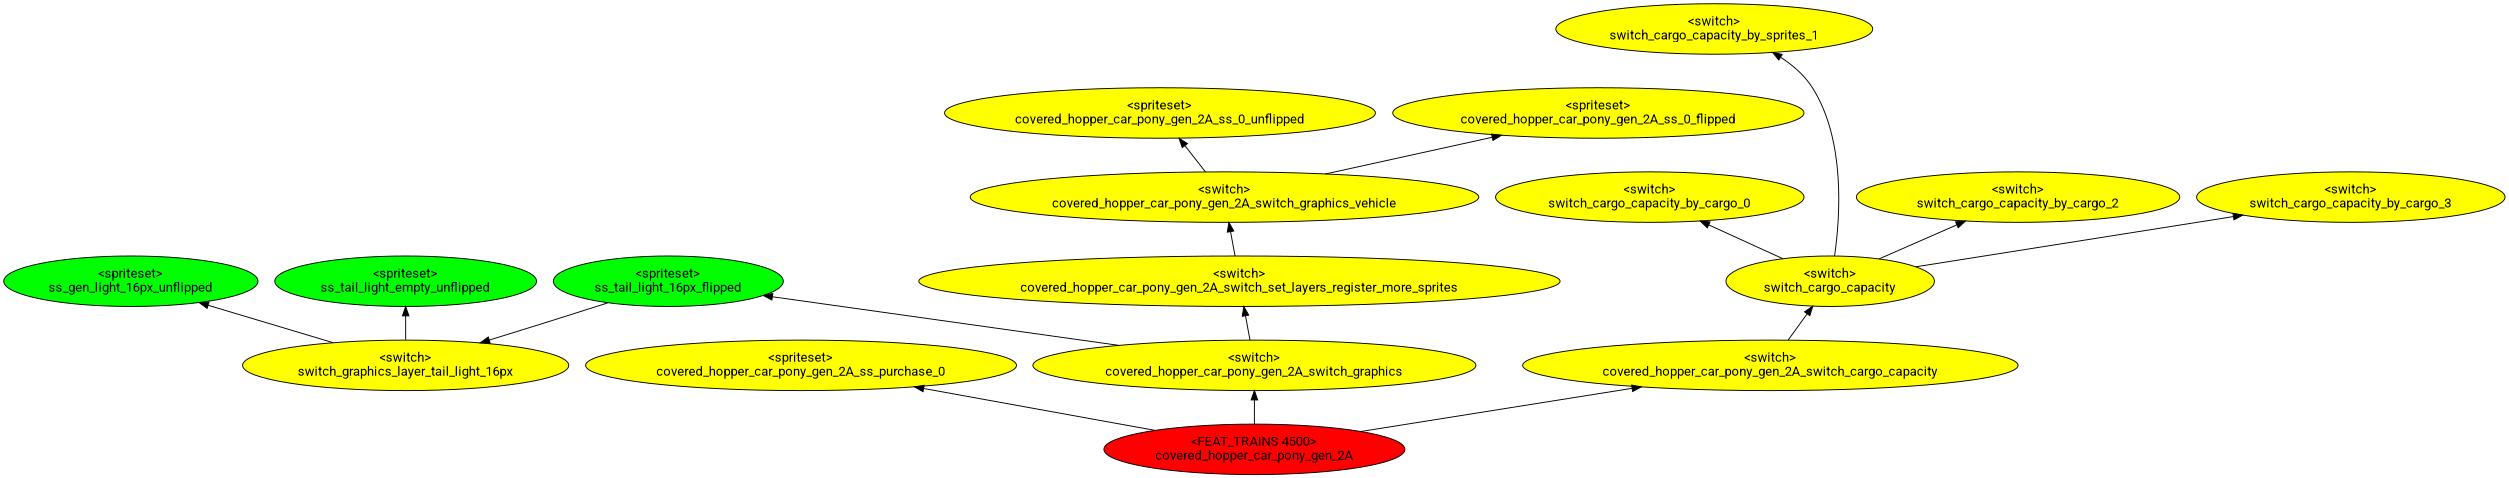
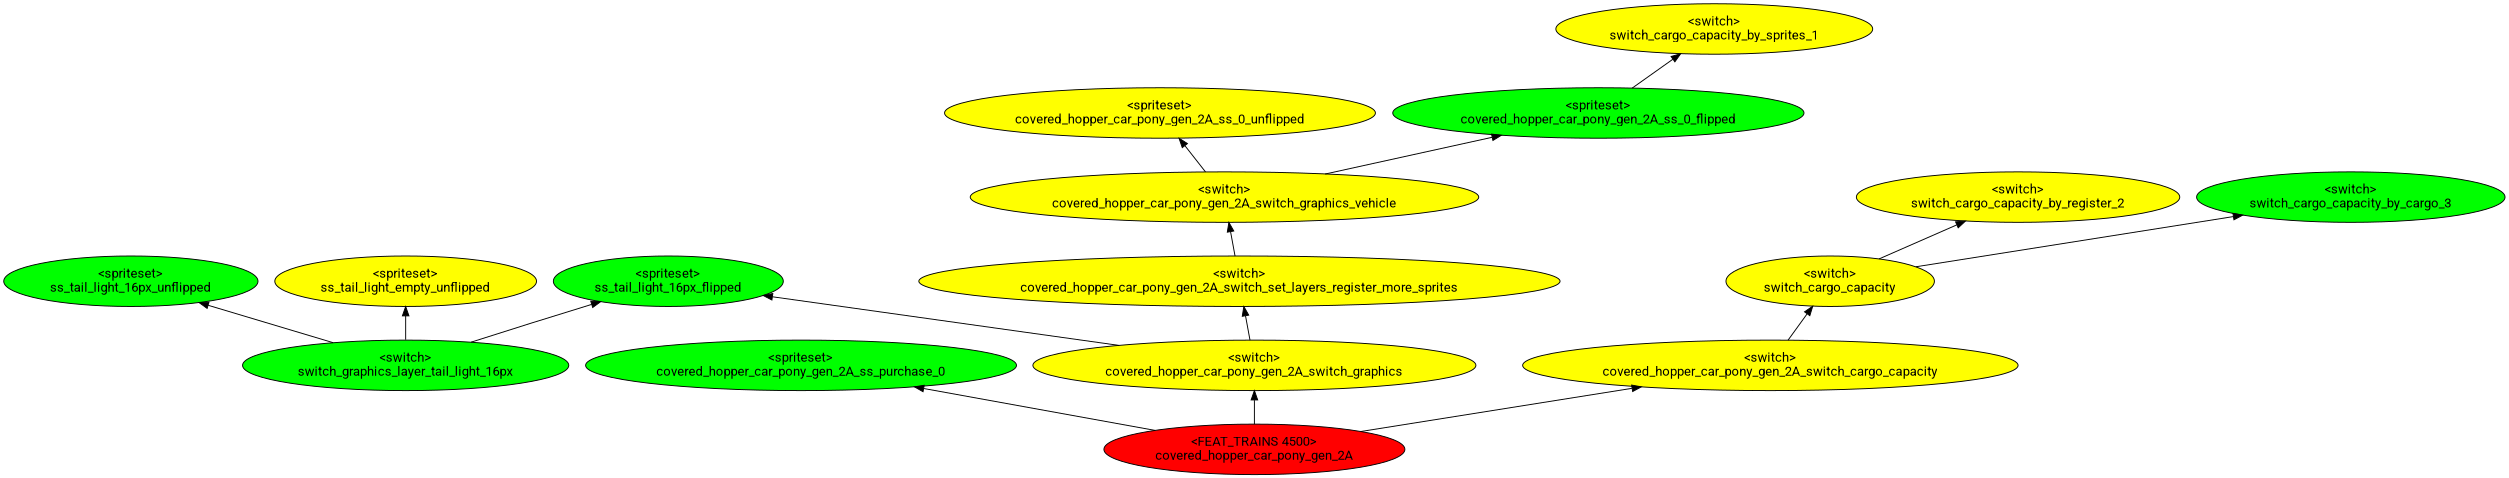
node "<spriteset> covered_hopper_car_pony_gen_2A_ss_0_flipped": fillcolor yellow -> green
edge "<switch> switch_cargo_capacity" -> "<switch> switch_cargo_capacity_by_sprites_1": now "<spriteset> covered_hopper_car_pony_gen_2A_ss_0_flipped" -> "<switch> switch_cargo_capacity_by_sprites_1"
node "<switch> switch_cargo_capacity_by_cargo_0": removed
node "<switch> switch_cargo_capacity_by_cargo_2": label "<switch> switch_cargo_capacity_by_cargo_2" -> "<switch> switch_cargo_capacity_by_register_2"
node "<switch> switch_cargo_capacity_by_cargo_3": fillcolor yellow -> green
node "<spriteset> ss_gen_light_16px_unflipped": label "<spriteset> ss_gen_light_16px_unflipped" -> "<spriteset> ss_tail_light_16px_unflipped"
node "<spriteset> ss_tail_light_empty_unflipped": fillcolor green -> yellow
edge "<spriteset> ss_tail_light_16px_flipped" -> "<switch> switch_graphics_layer_tail_light_16px": reversed
node "<switch> switch_graphics_layer_tail_light_16px": fillcolor yellow -> green
node "<spriteset> covered_hopper_car_pony_gen_2A_ss_purchase_0": fillcolor yellow -> green
